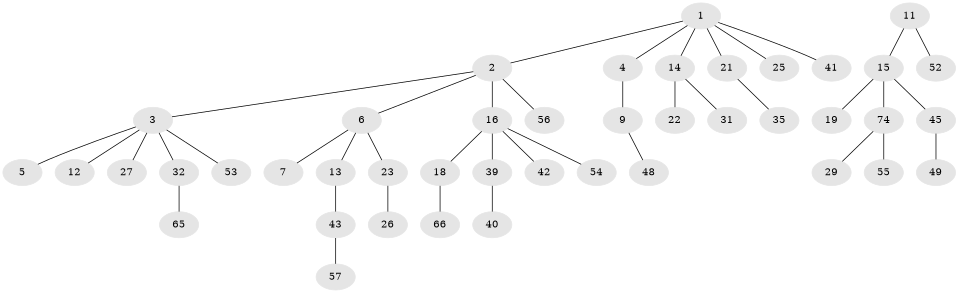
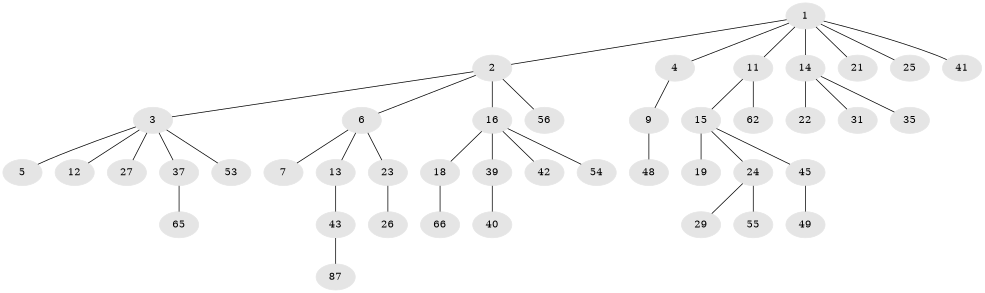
edge "1" -- "11": added
node "52": label "52" -> "62"
edge "21" -- "35": now "14" -- "35"
node "74": label "74" -> "24"
node "32": label "32" -> "37"
node "57": label "57" -> "87"
